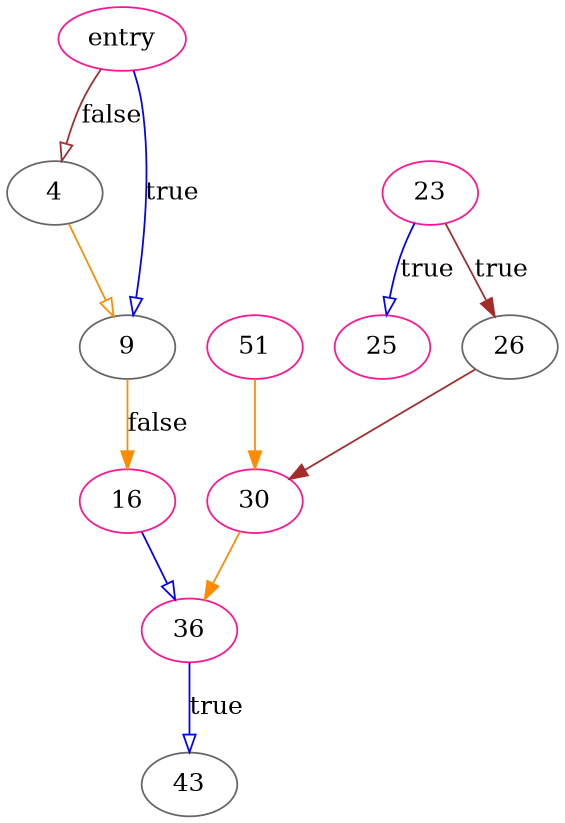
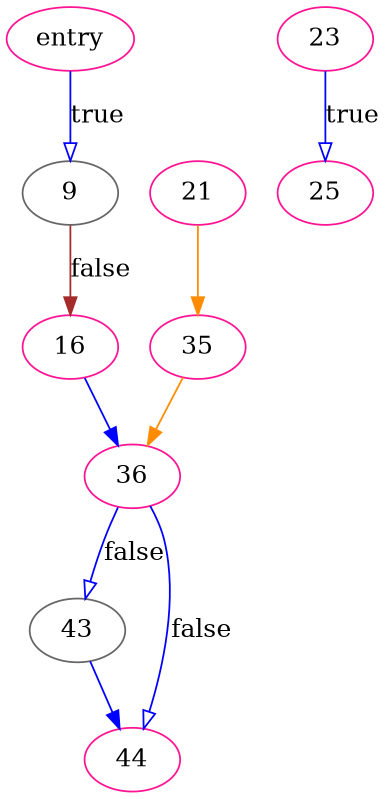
node "4": removed
node "51": label "51" -> "21"
node "26": removed
edge "9" -> "16": color darkorange -> brown
node "30": label "30" -> "35"
edge "16" -> "36": arrowhead onormal -> normal
edge "36" -> "43": label "true" -> "false"
node "44": added
